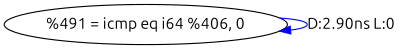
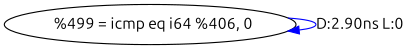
node "%491 = icmp eq i64 %406, 0": label "%491 = icmp eq i64 %406, 0" -> "%499 = icmp eq i64 %406, 0"
